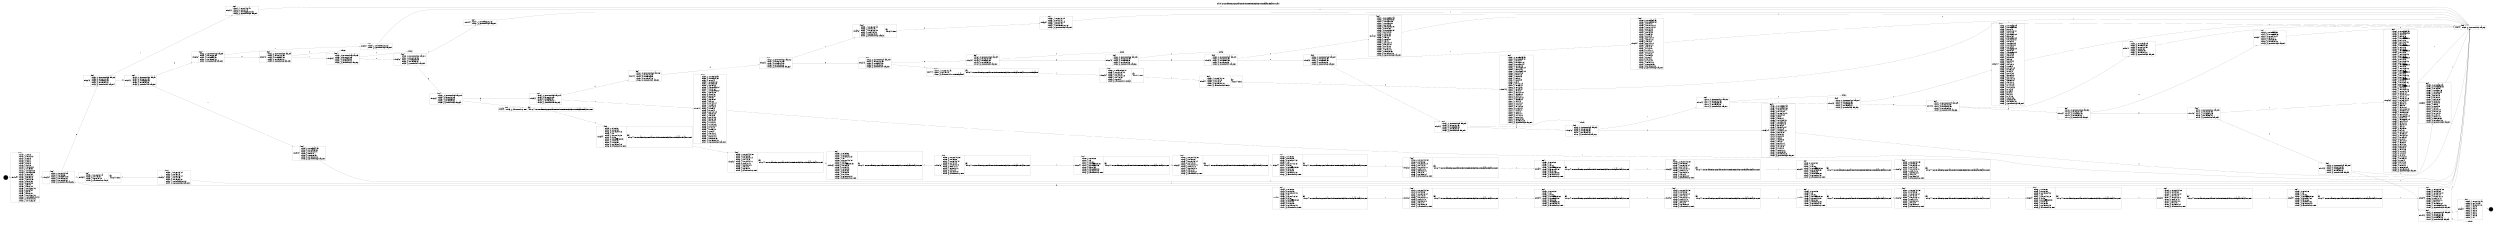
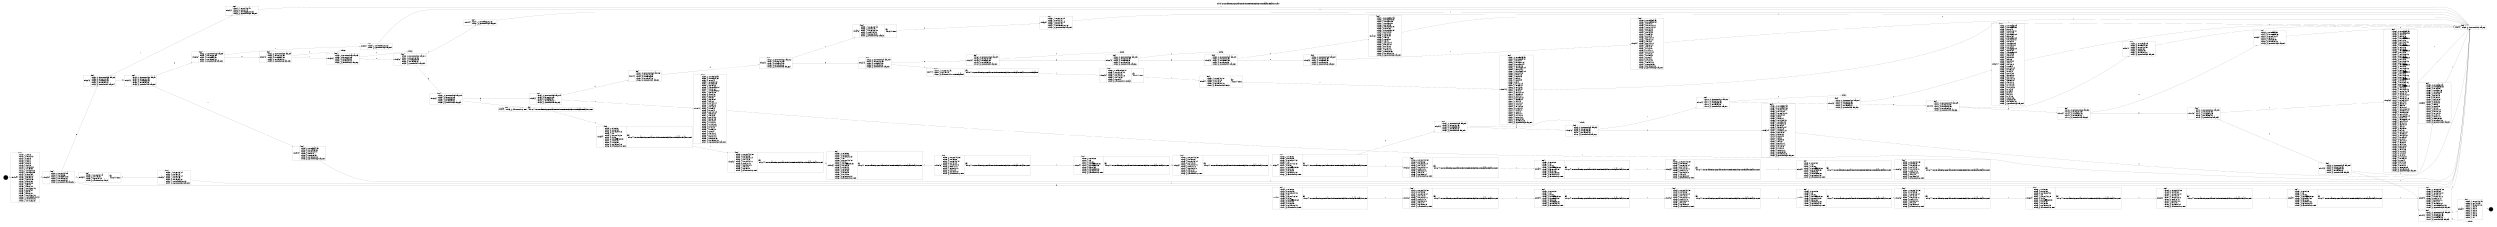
edge "0x4016b8 [28]" -> "0x4016d4 [28]": now "0x401c5c [44]" -> "0x4016d4 [28]"
